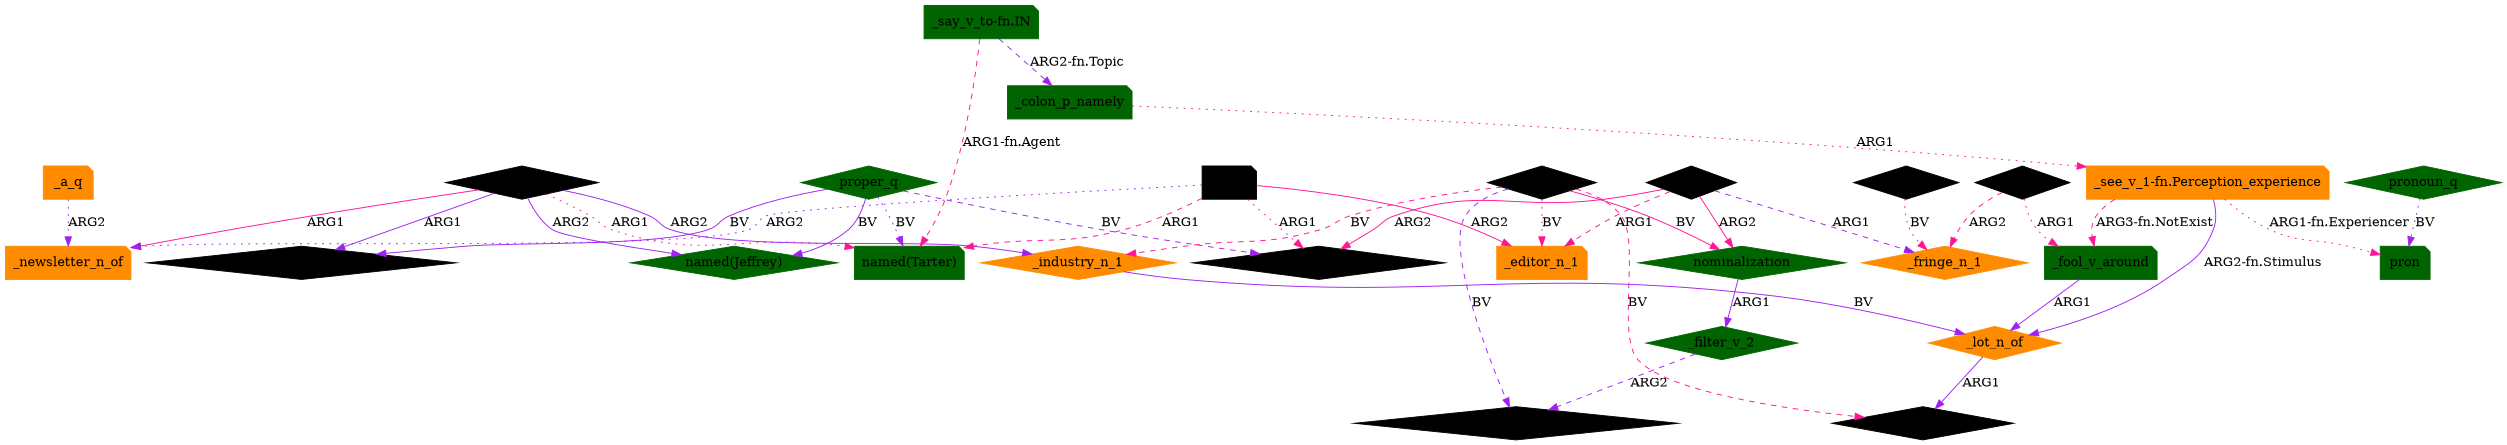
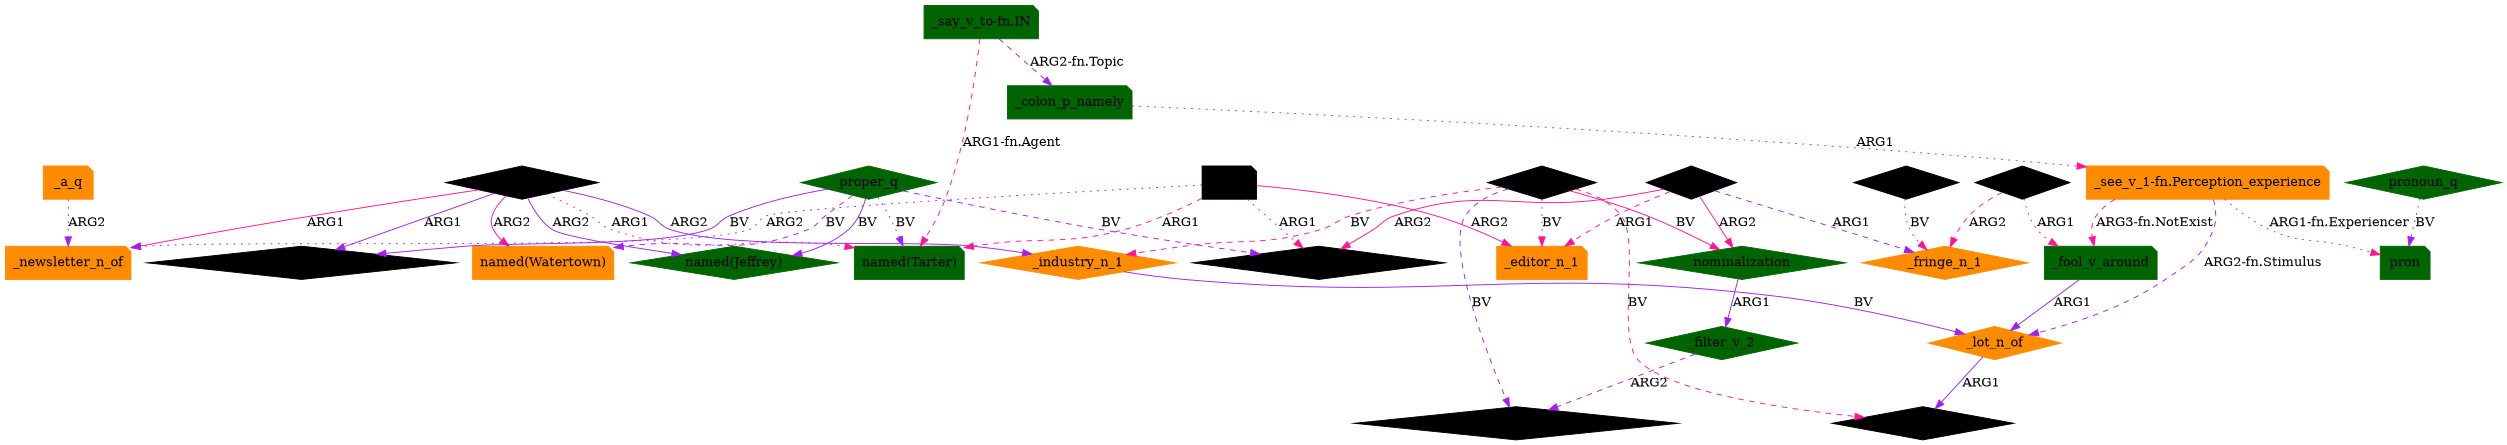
node "named(Watertown)": added
edge "_see_v_1-fn.Perception_experience" -> "_lot_n_of": style solid -> dashed
